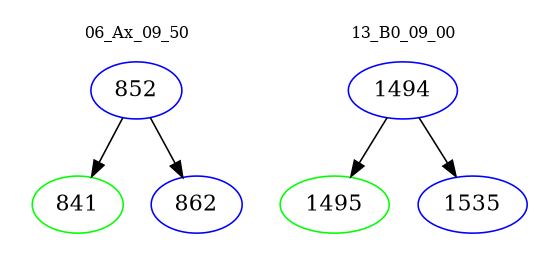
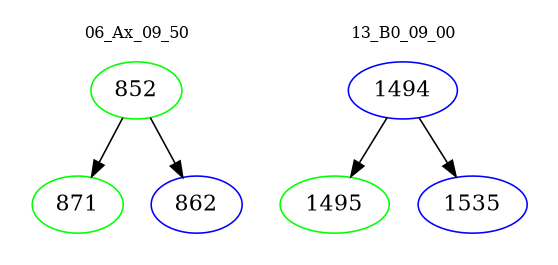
node "852": color blue -> green
node "841": label "841" -> "871"
